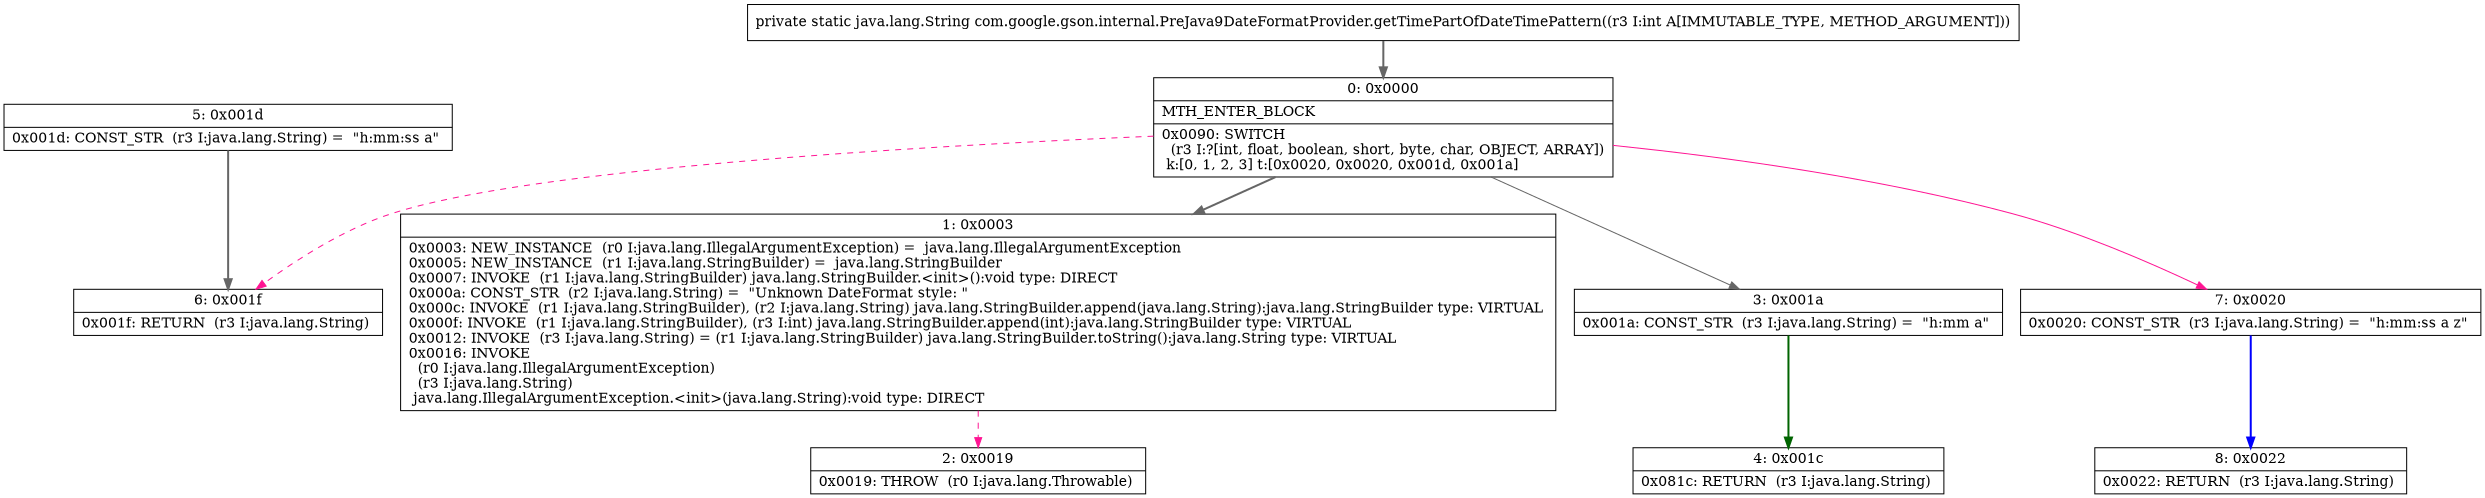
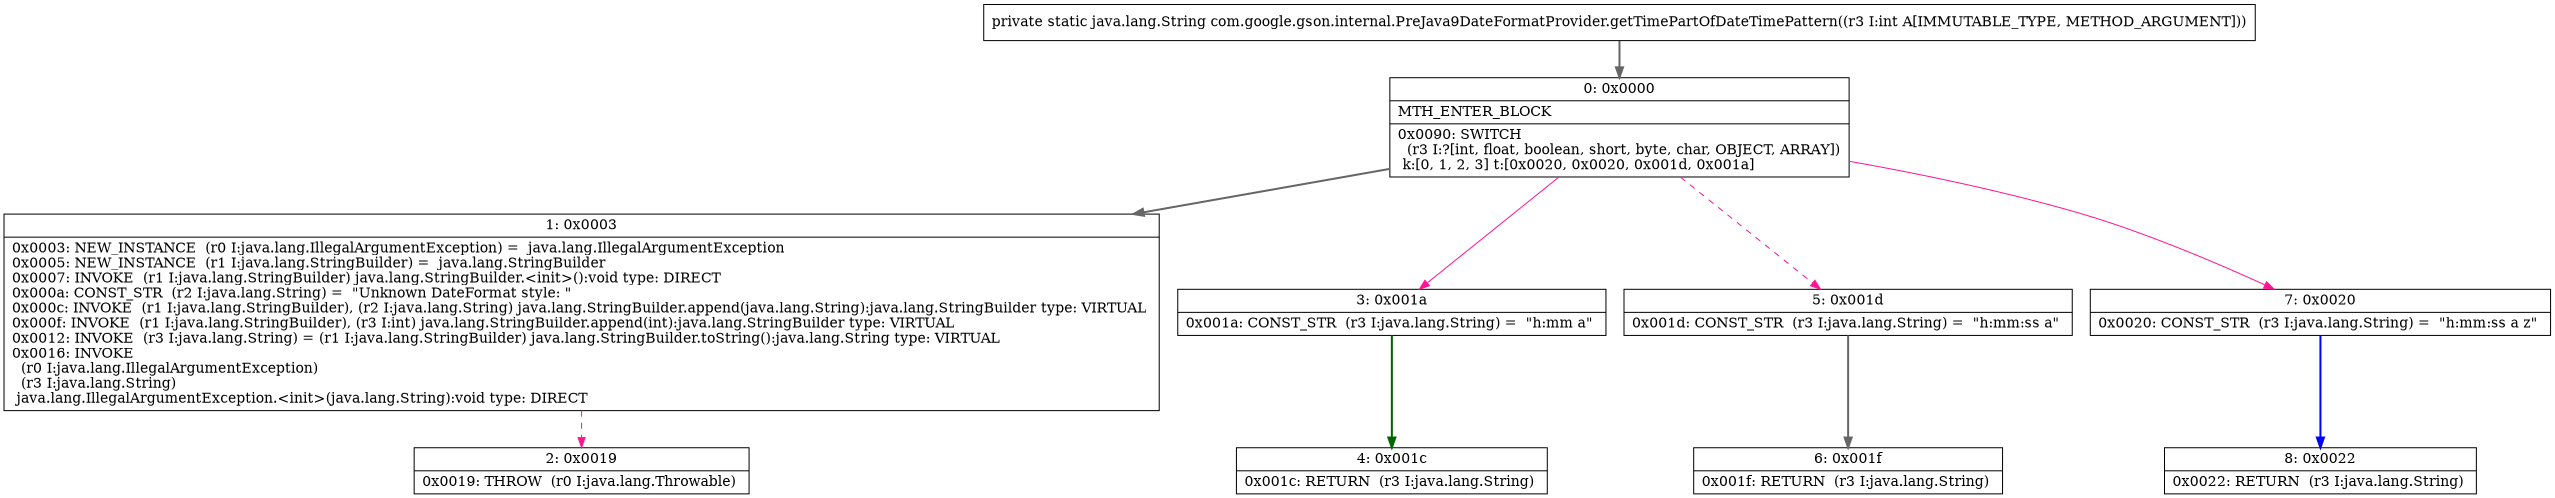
edge "0: 0x0000" -> "6: 0x001f": now "0: 0x0000" -> "5: 0x001d"
edge "0: 0x0000" -> "3: 0x001a": color gray40 -> deeppink
node "4: 0x001c": text "0x081c: RETURN  (r3 I:java.lang.String)" -> "0x001c: RETURN  (r3 I:java.lang.String)"
